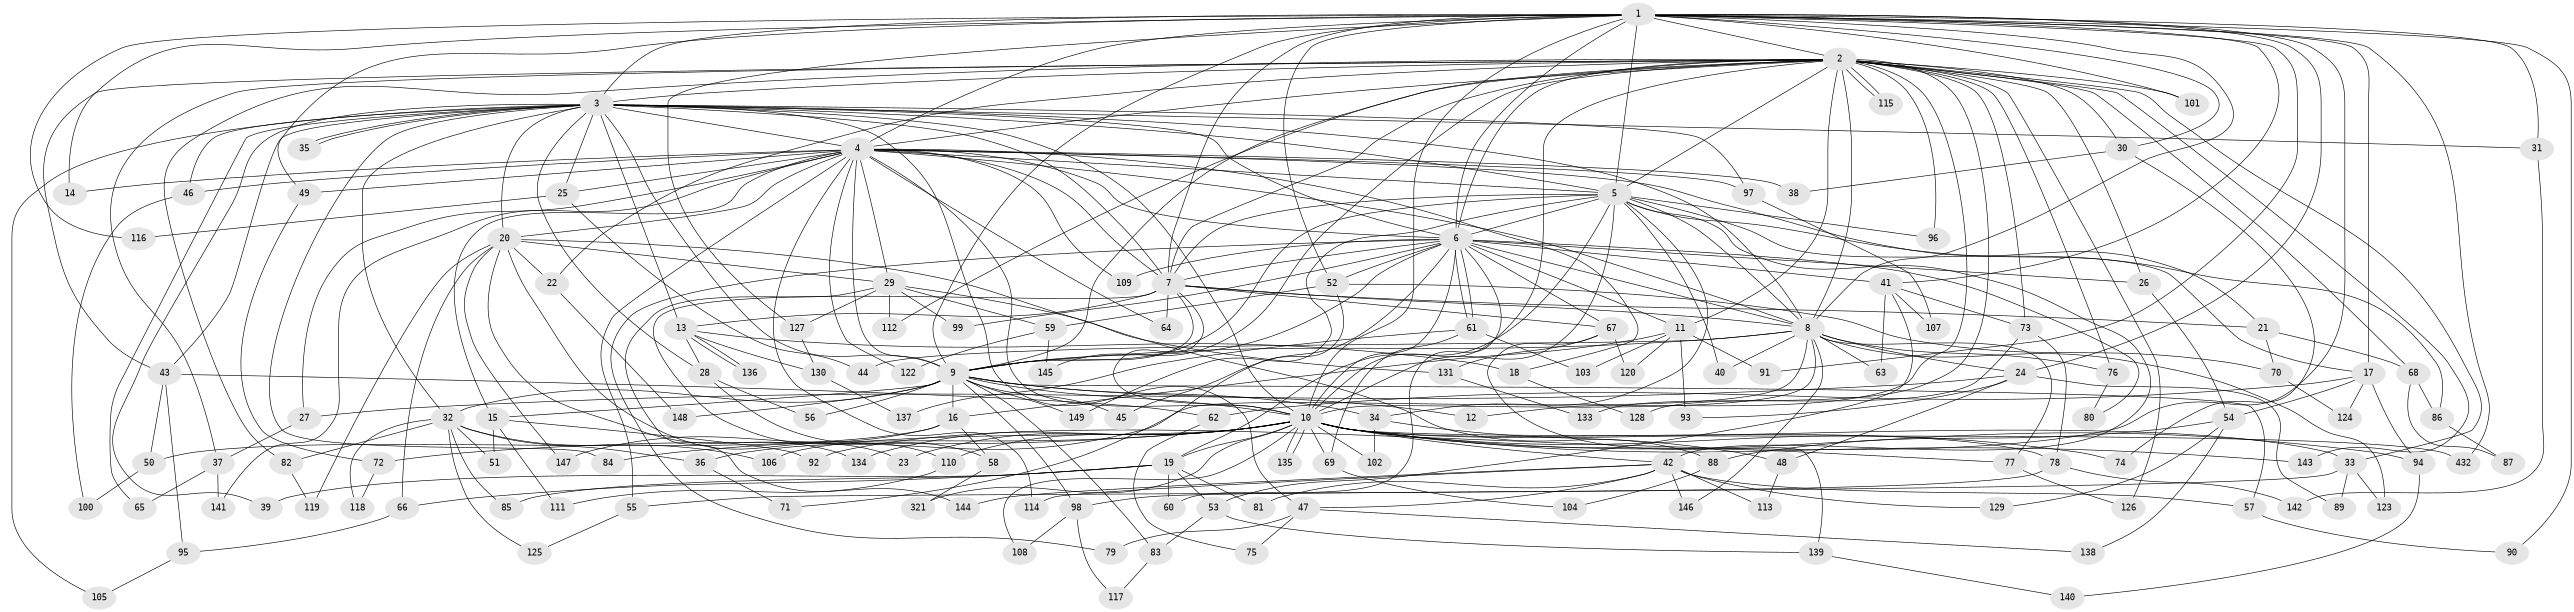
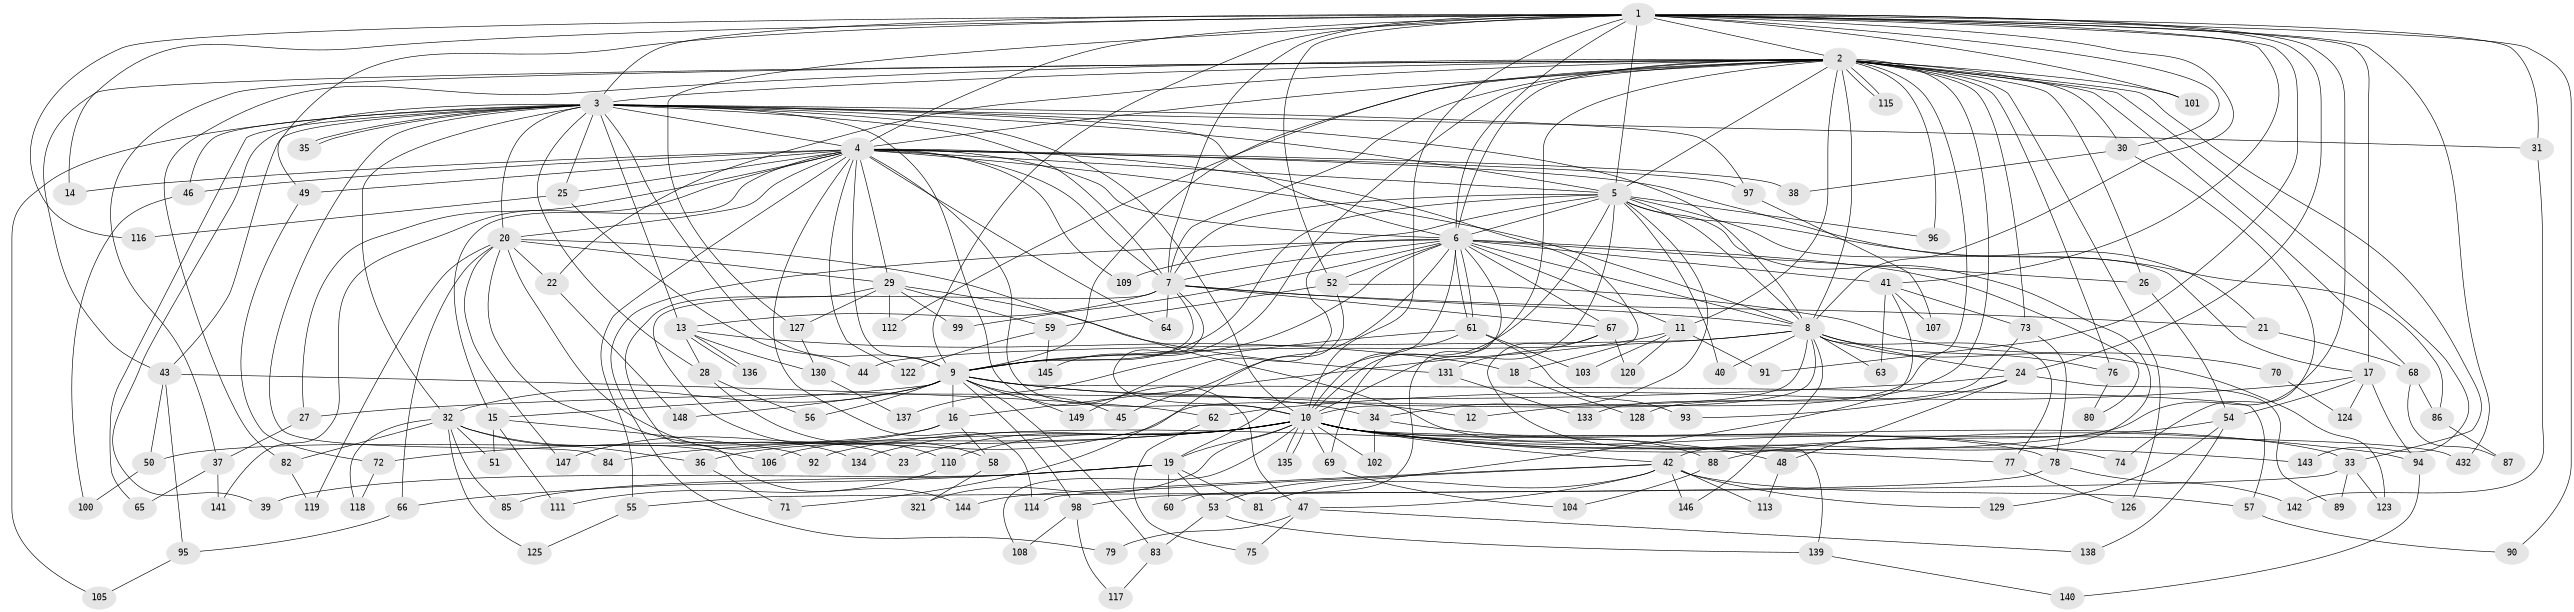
edge "21" -- "70": removed
edge "11" -- "93": now "61" -- "93"
edge "9" -- "10": removed
